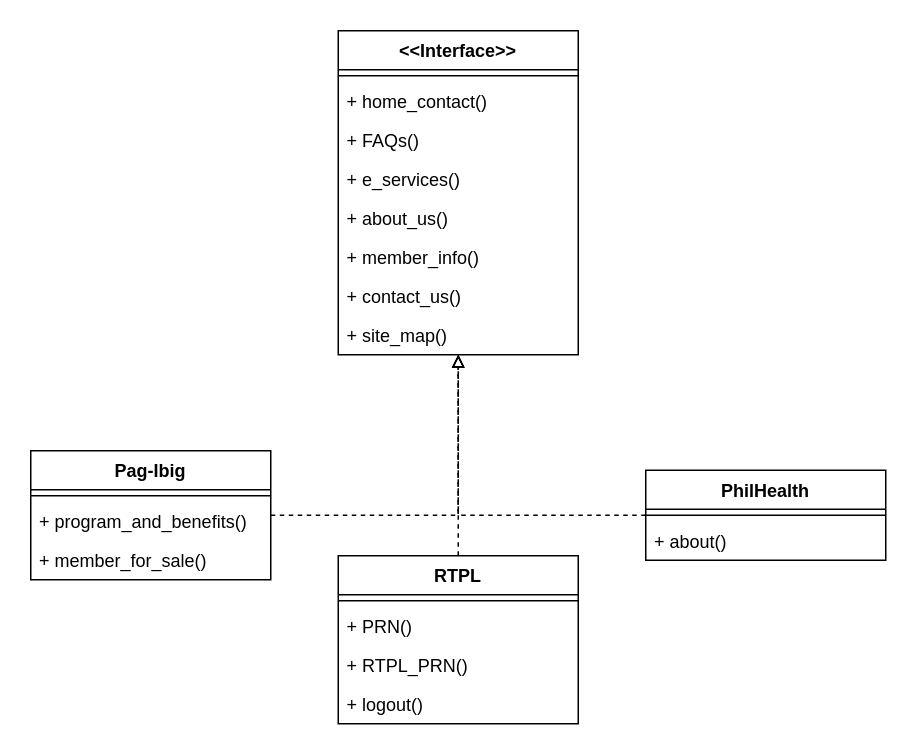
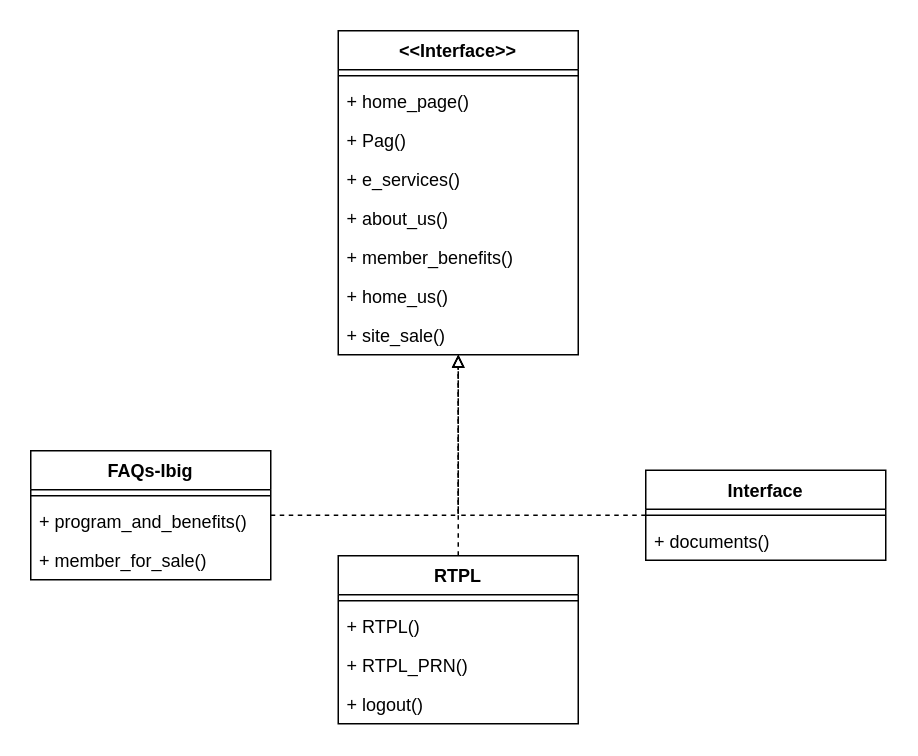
node "+ home_contact()": label "+ home_contact()" -> "+ home_page()"
node "+ FAQs()": label "+ FAQs()" -> "+ Pag()"
node "+ member_info()": label "+ member_info()" -> "+ member_benefits()"
node "+ contact_us()": label "+ contact_us()" -> "+ home_us()"
node "+ site_map()": label "+ site_map()" -> "+ site_sale()"
node "Pag-Ibig": label "Pag-Ibig" -> "FAQs-Ibig"
node "PhilHealth": label "PhilHealth" -> "Interface"
node "+ about()": label "+ about()" -> "+ documents()"
node "+ PRN()": label "+ PRN()" -> "+ RTPL()"
